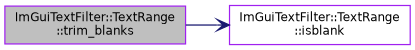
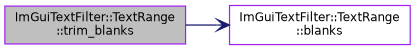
node "ImGuiTextFilter::TextRange ::isblank": label "ImGuiTextFilter::TextRange ::isblank" -> "ImGuiTextFilter::TextRange ::blanks"
